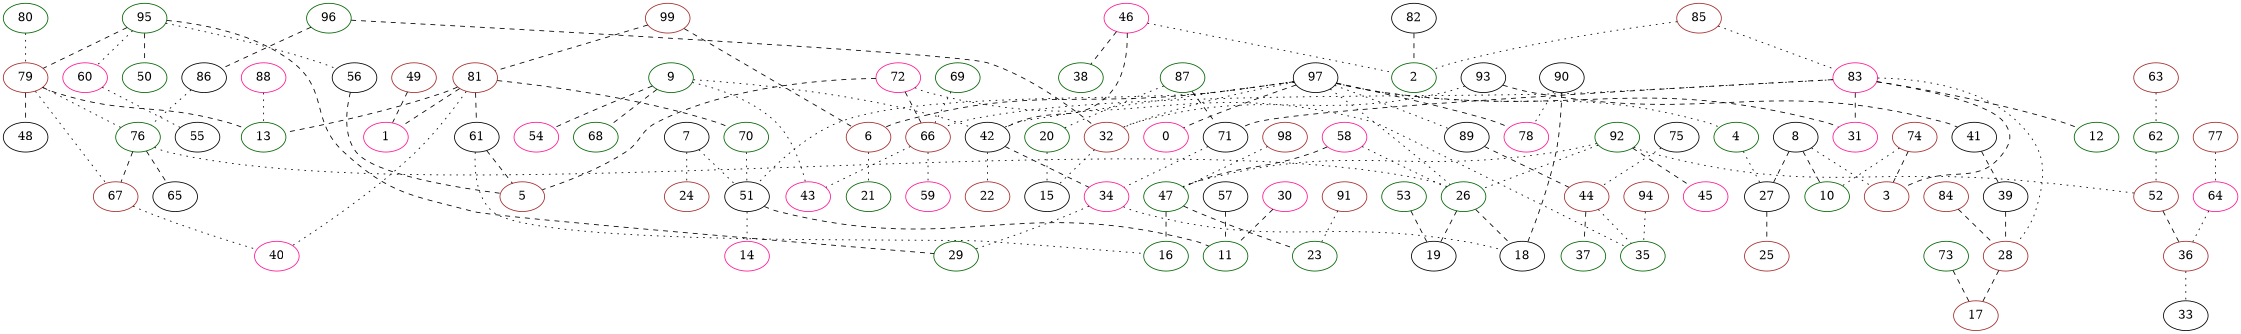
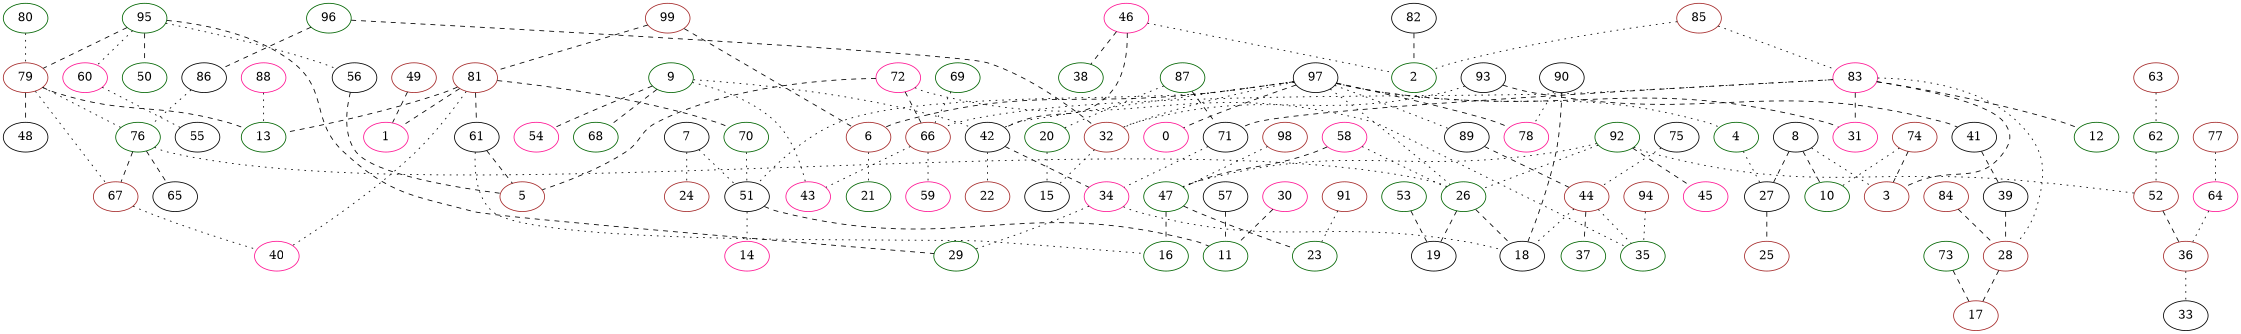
edge "44" -- "18": added
